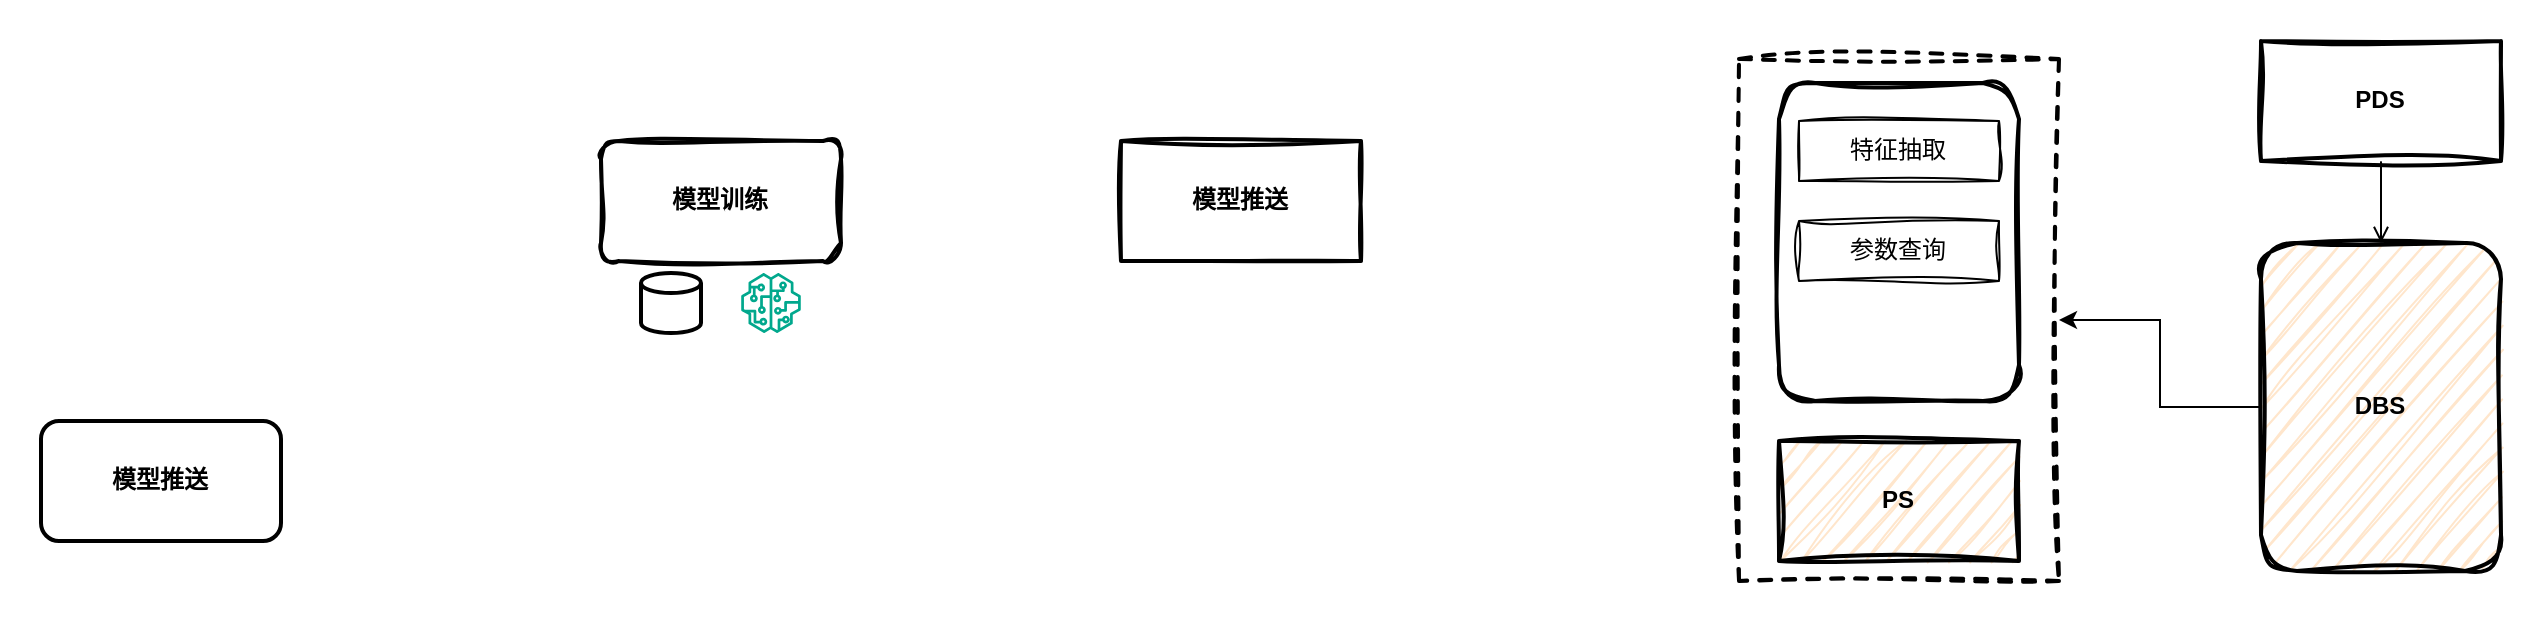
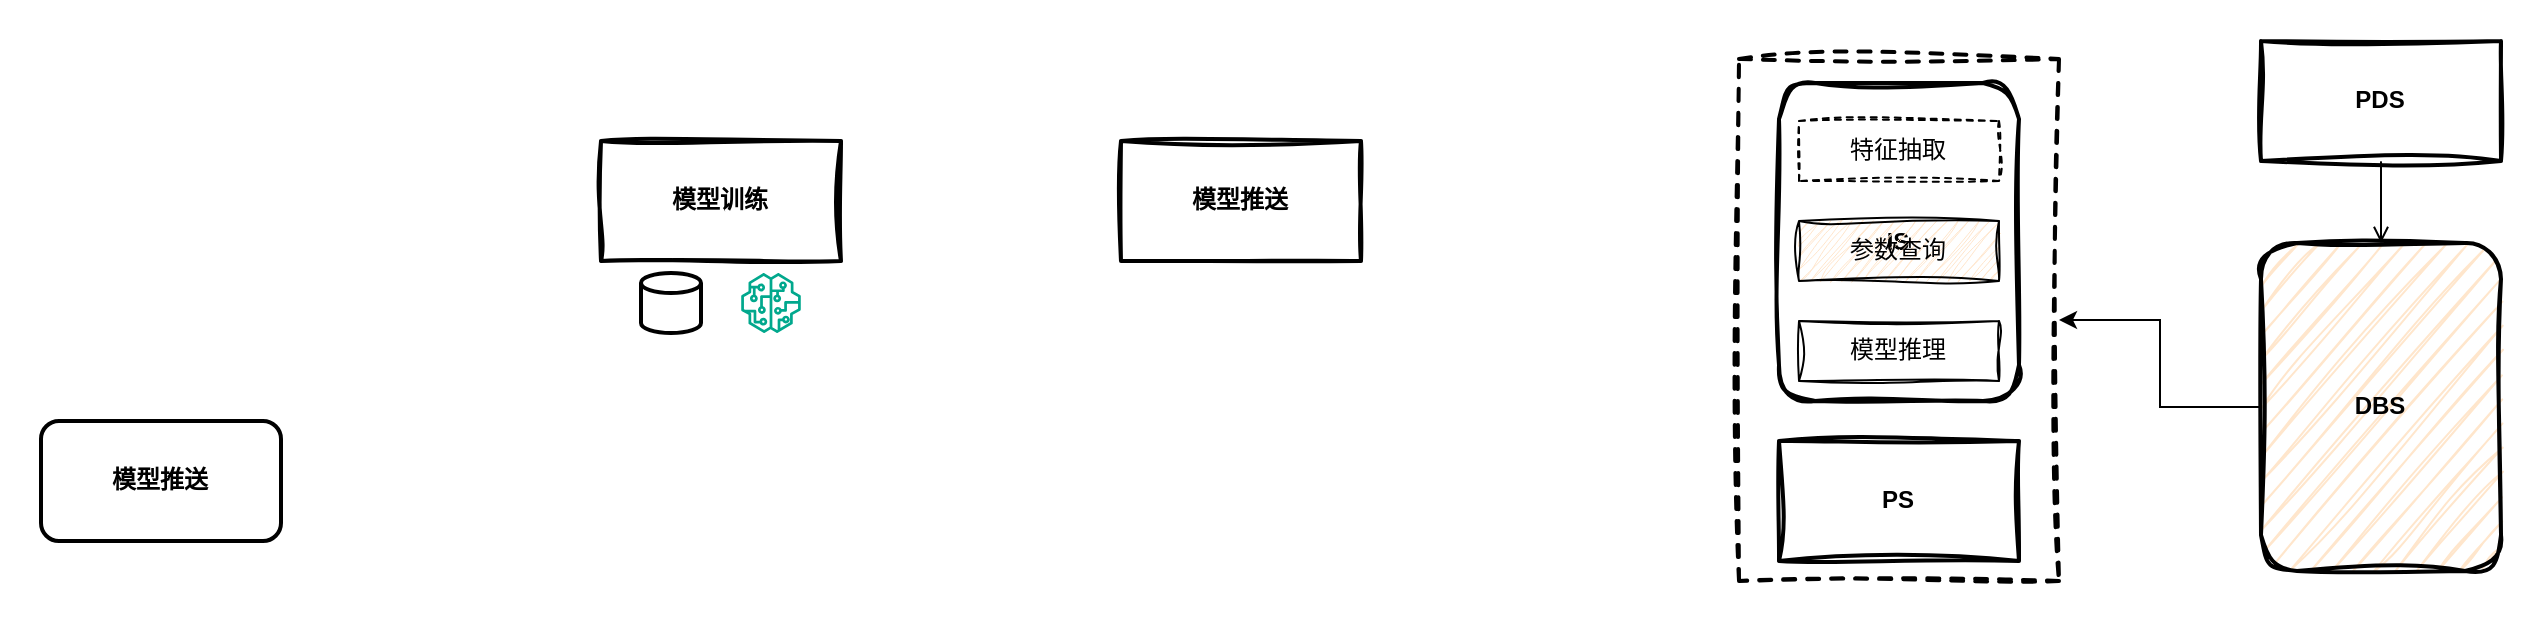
node "特征抽取": style solid -> dashed
node "模型训练": shape rounded rectangle -> rectangle
node "参数查询": fillcolor #ffffff -> #ffe6cc
node "模型推理": added
node "PS": fillcolor #ffe6cc -> #ffffff
